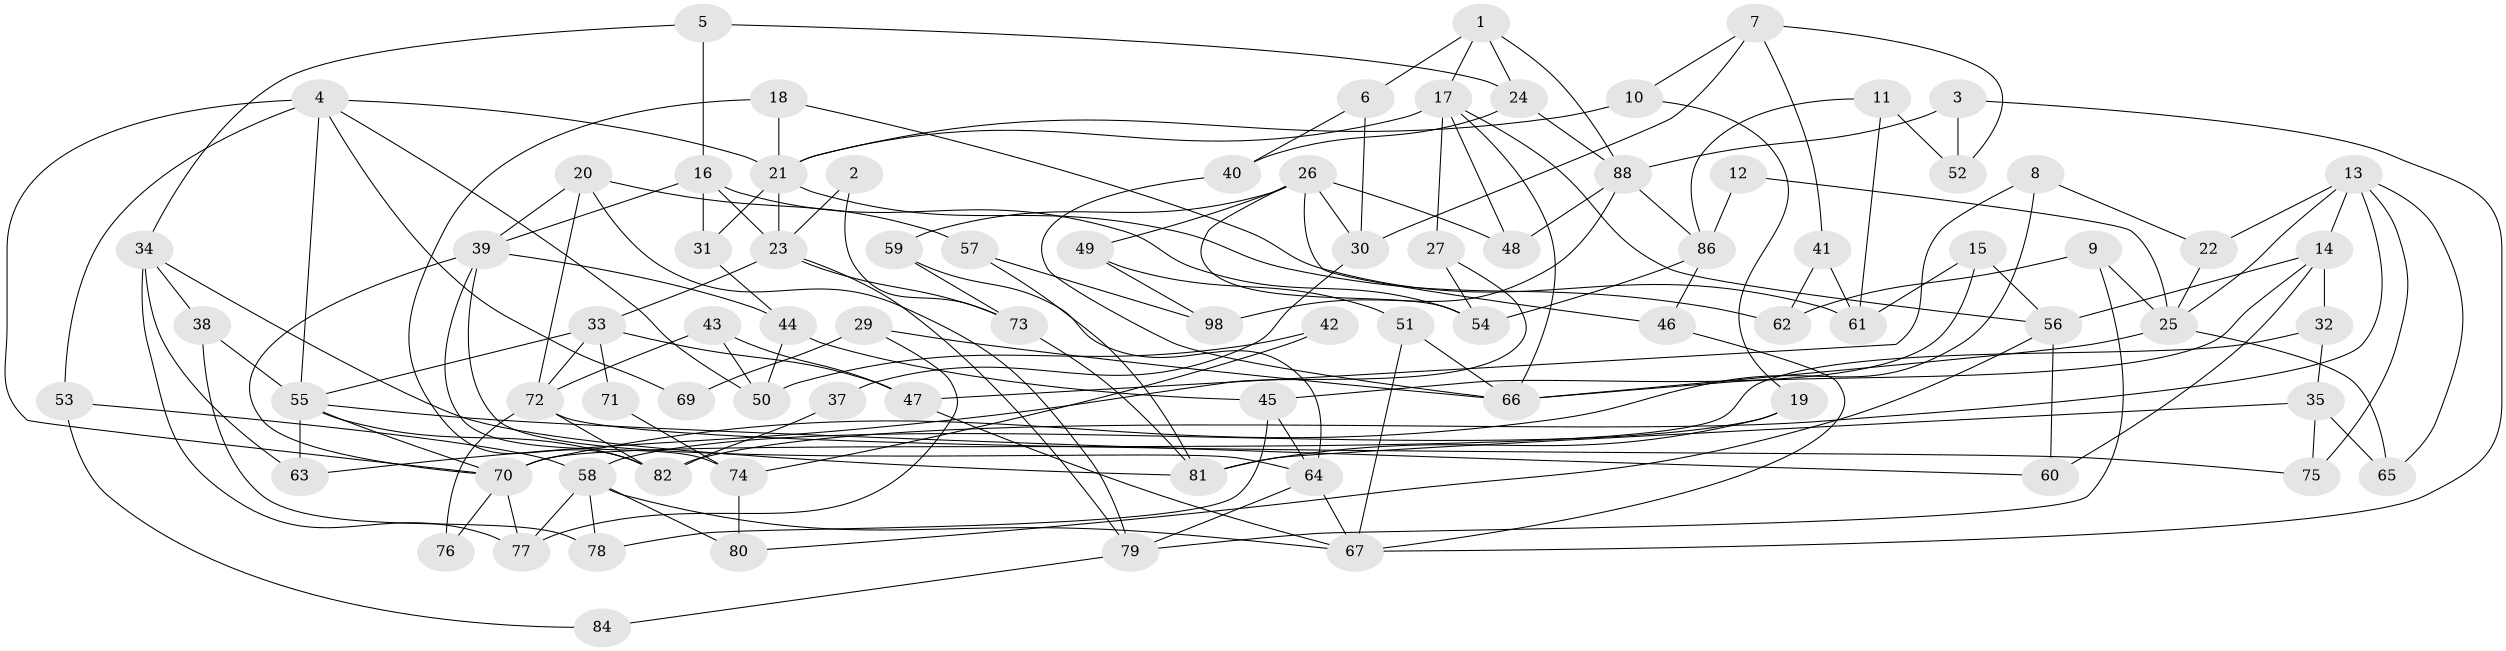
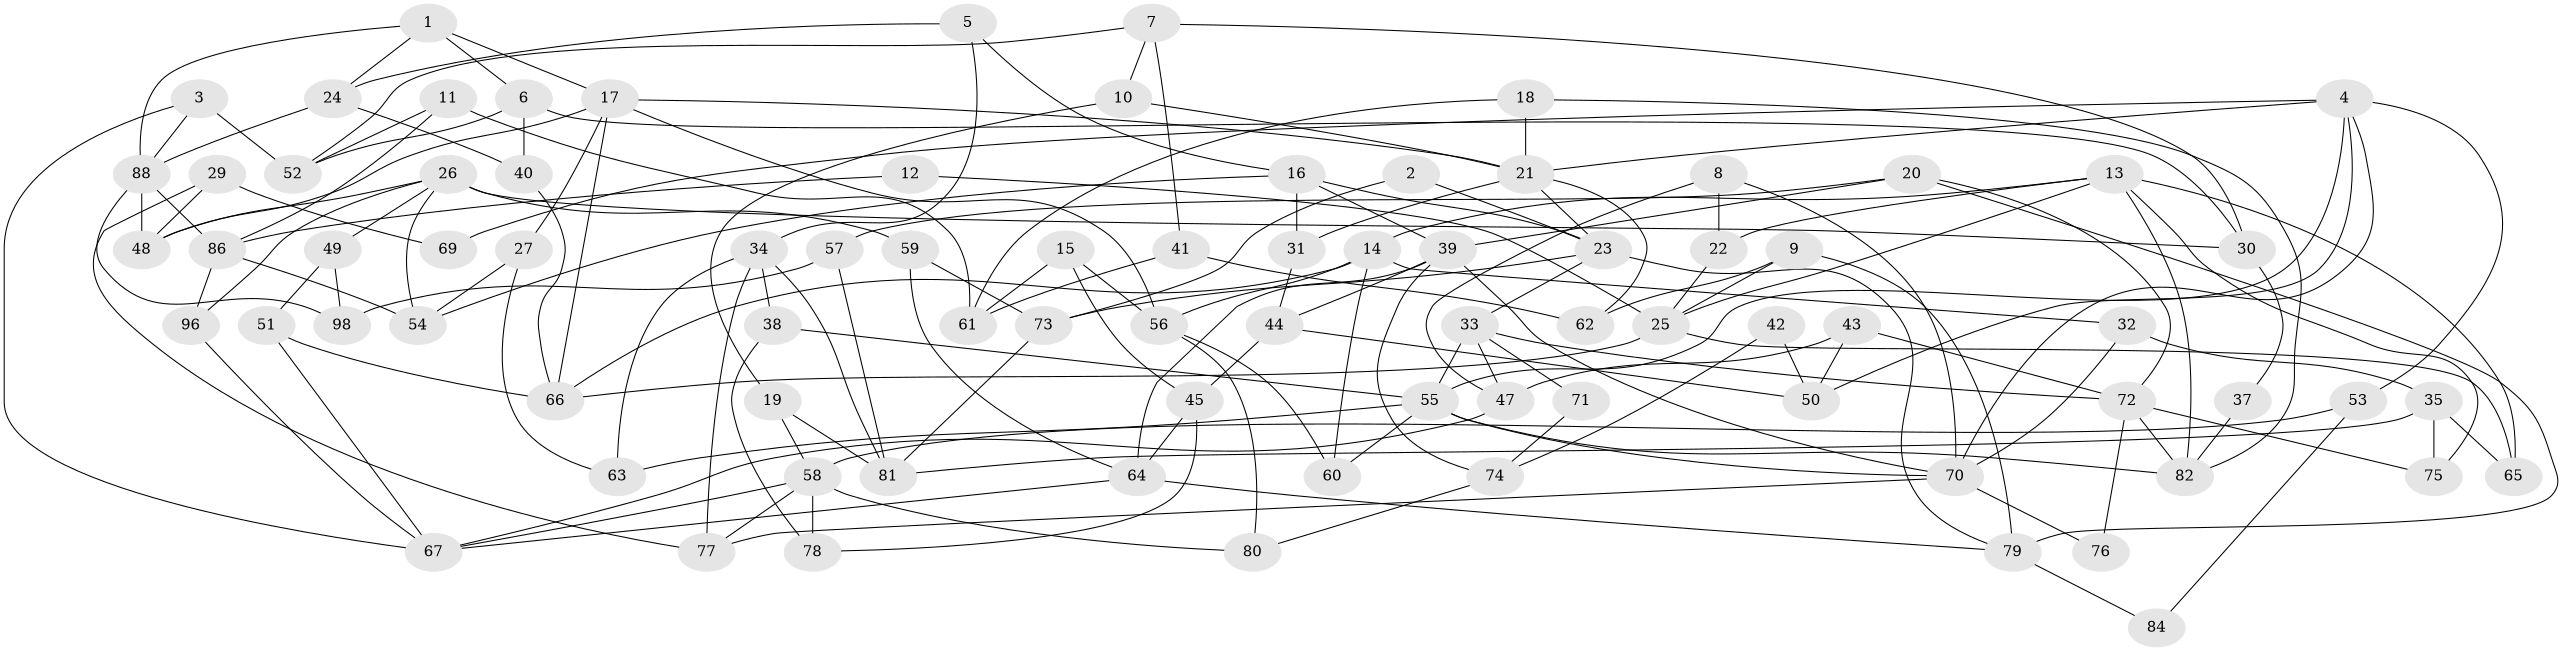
edge "6" -- "52": added
node "46": label "46" -> "96"
edge "29" -- "66": now "29" -- "48"
